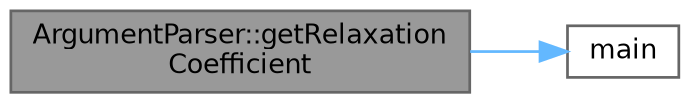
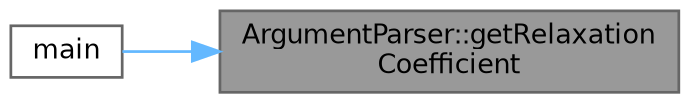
edge "ArgumentParser::getRelaxation Coefficient" -> "main": reversed
